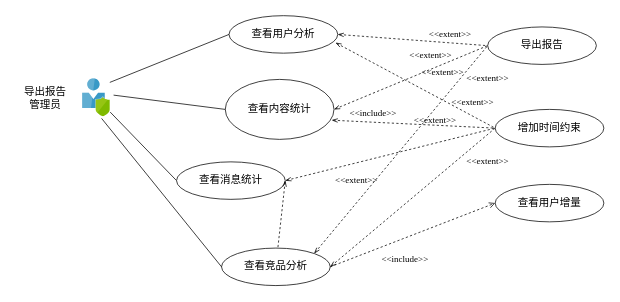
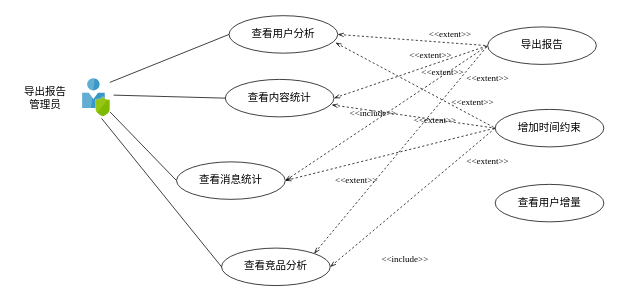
node "查看内容统计": size 109x60 -> 109x38
edge "查看竞品分析" -> "查看消息统计": now "导出报告" -> "查看消息统计"
edge "查看竞品分析" -> "查看用户增量": removed
